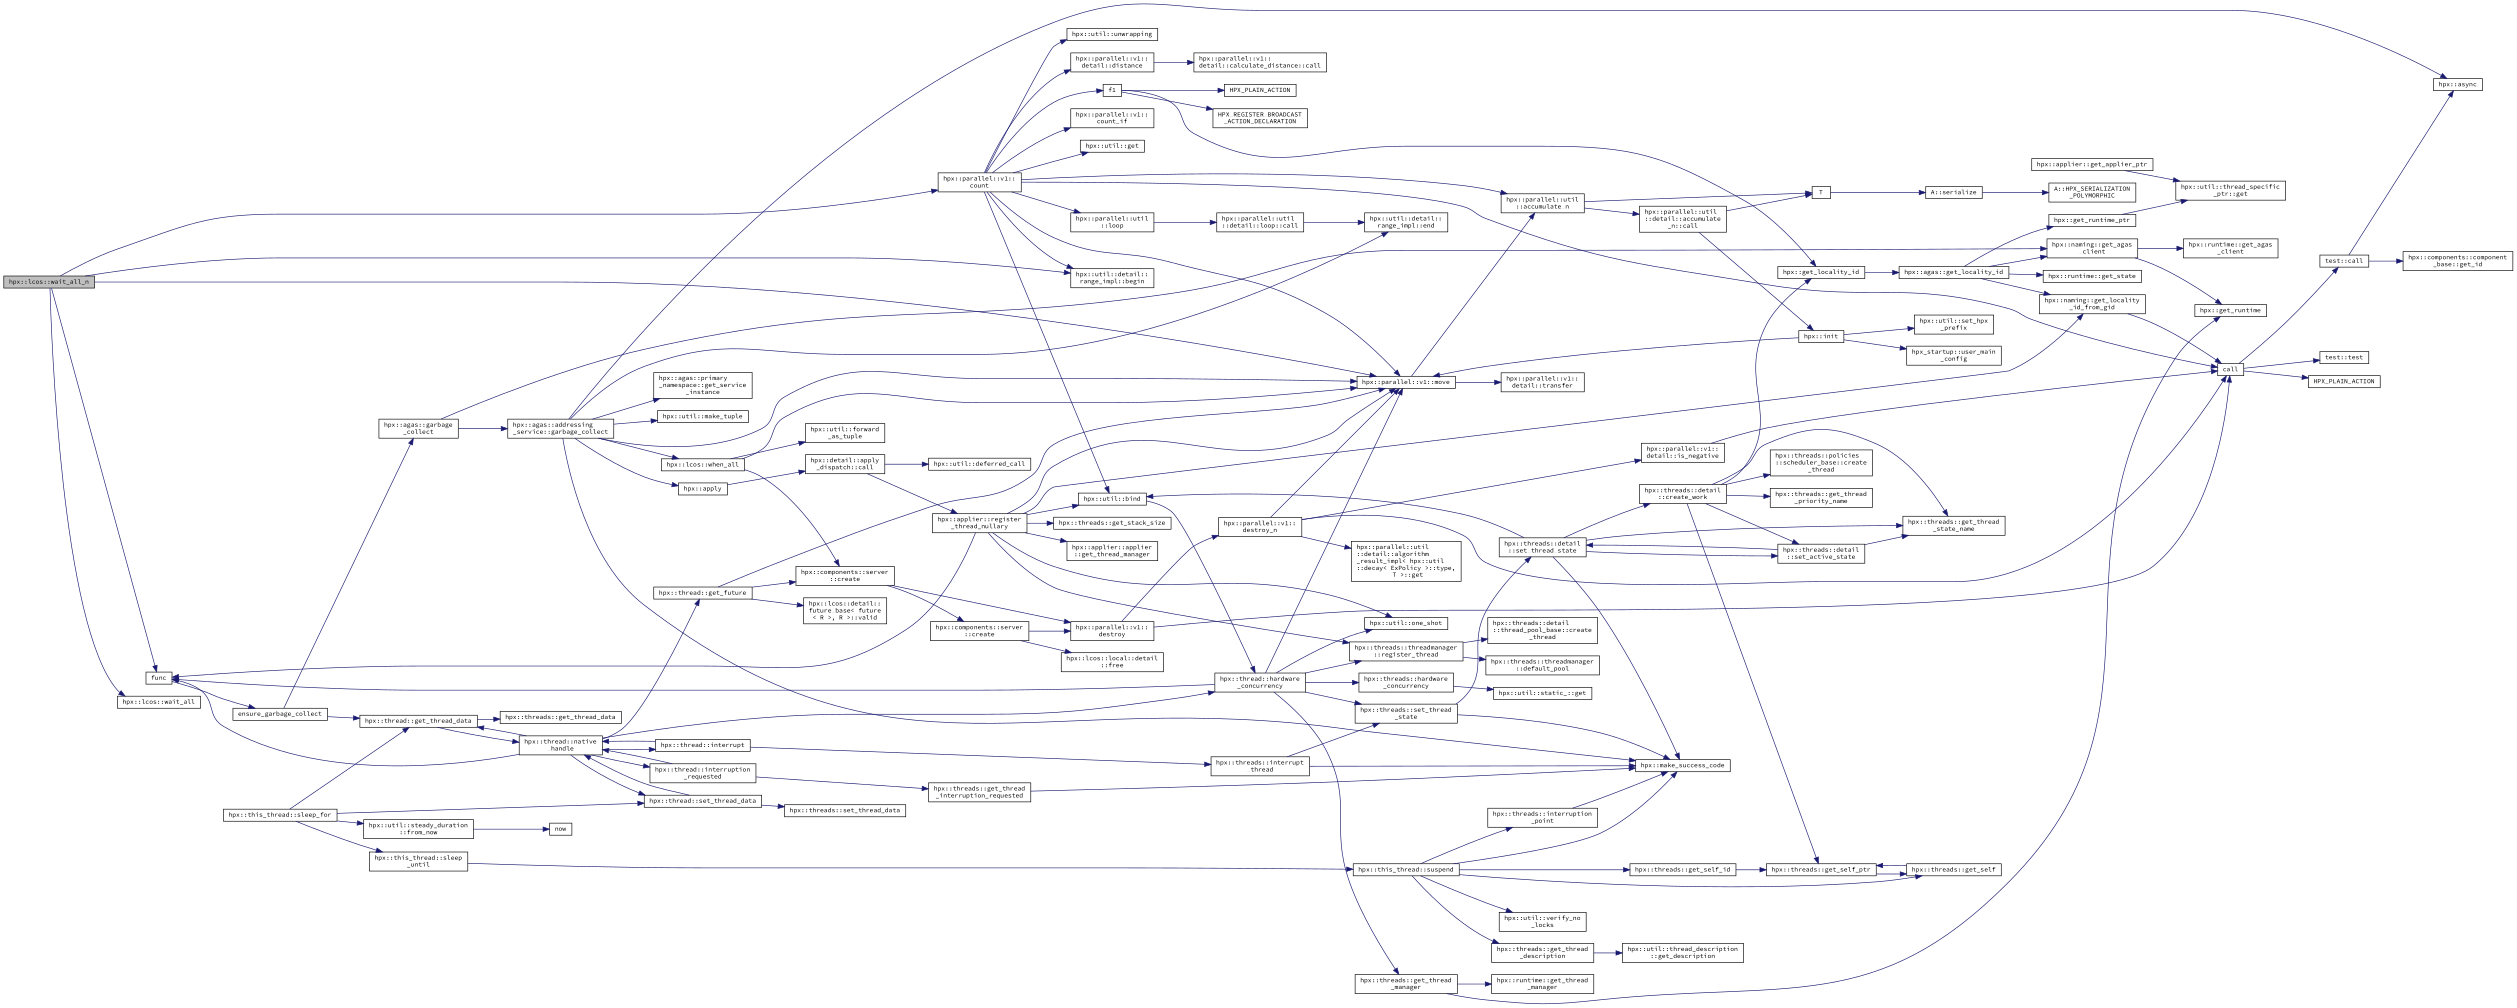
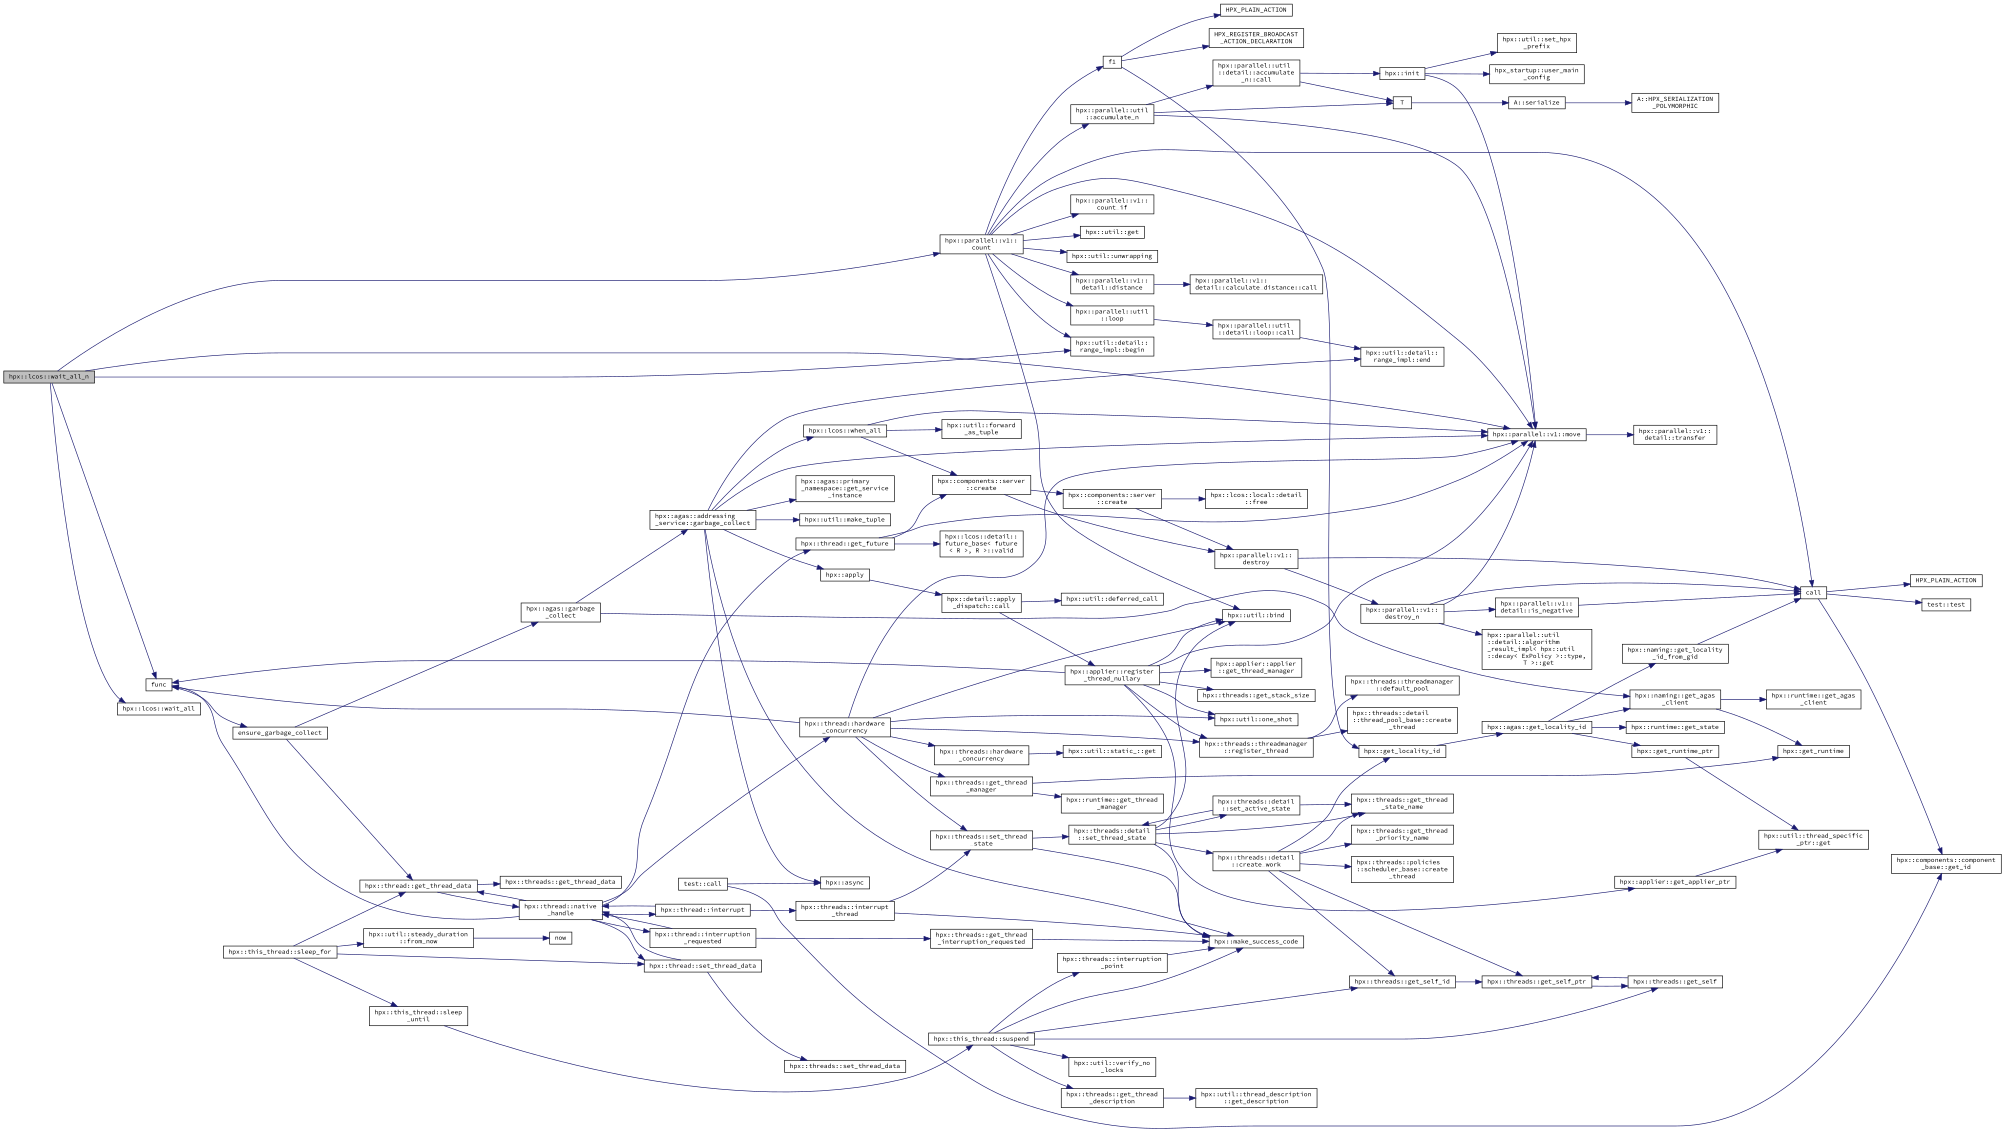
edge "hpx::parallel::v1::move" -> "hpx::parallel::util ::accumulate_n": reversed
edge "call" -> "test::call": now "call" -> "hpx::components::component _base::get_id"
edge "hpx::applier::register _thread_nullary" -> "hpx::naming::get_locality _id_from_gid": now "hpx::applier::register _thread_nullary" -> "hpx::applier::get_applier_ptr"
edge "hpx::threads::detail ::create_work" -> "hpx::threads::detail ::set_active_state": now "hpx::threads::detail ::create_work" -> "hpx::threads::get_self_id"
edge "hpx::util::bind" -> "hpx::thread::hardware _concurrency": reversed
